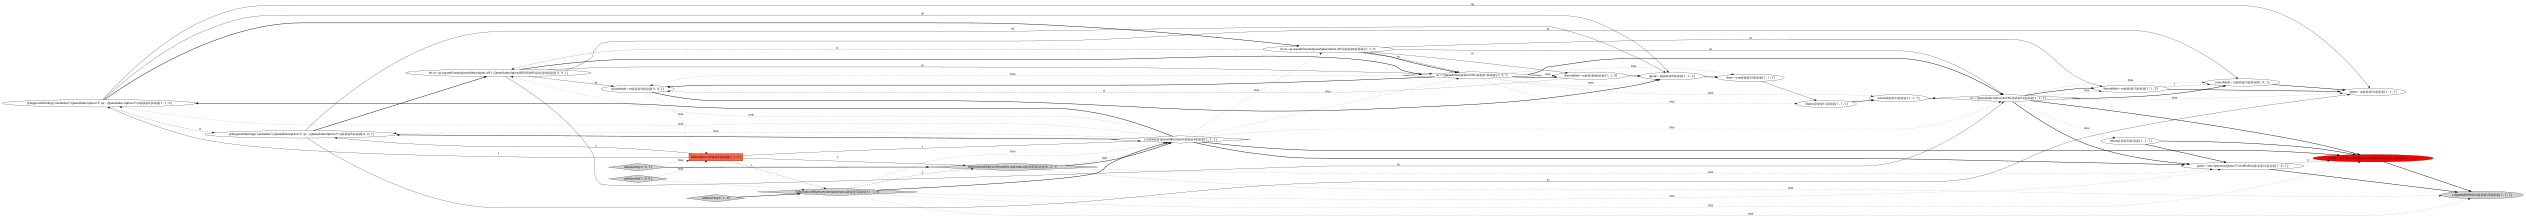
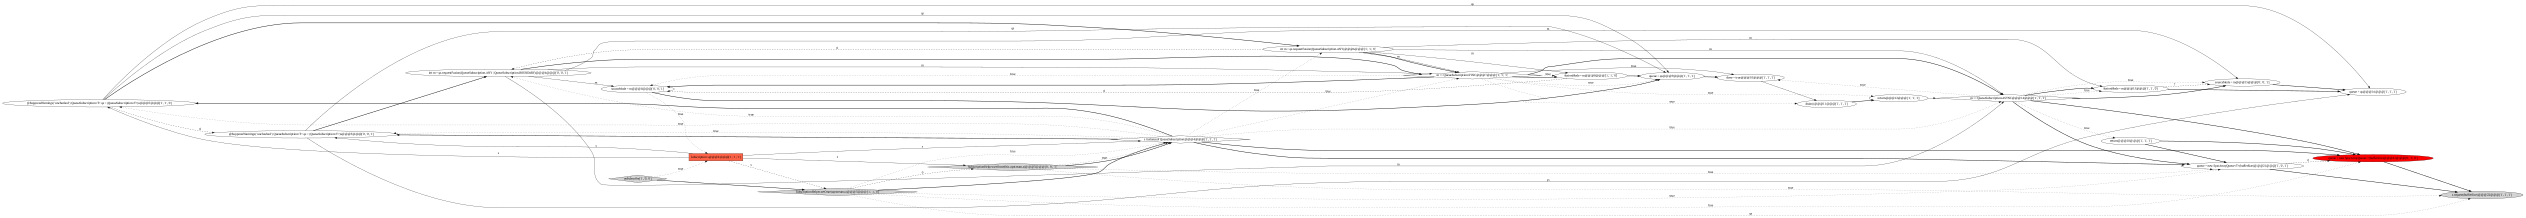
edge "m == QueueSubscription.SYNC@@@7@@@['1', '1', '1']" -> "done = true@@@10@@@['1', '1', '1']": style dotted -> solid
edge "return@@@12@@@['1', '1', '1']" -> "m == QueueSubscription.ASYNC@@@14@@@['1', '1', '1']": style bold -> solid
edge "m == QueueSubscription.ASYNC@@@14@@@['1', '1', '1']" -> "queue = qs@@@16@@@['1', '1', '1']": now "m == QueueSubscription.ASYNC@@@14@@@['1', '1', '1']" -> "done = true@@@10@@@['1', '1', '1']"
node "onSubscribe['0', '0', '1']": removed
edge "onSubscribe['1', '0', '0']" -> "SubscriptionHelper.setOnce(upstream,s)@@@3@@@['1', '1', '0']": style dotted -> bold
node "onSubscribe['0', '1', '0']": removed
edge "SubscriptionHelper.setOnce(upstream,s)@@@3@@@['1', '1', '0']" -> "s.request(bufferSize)@@@22@@@['1', '1', '1']": label "true" -> "qs"
